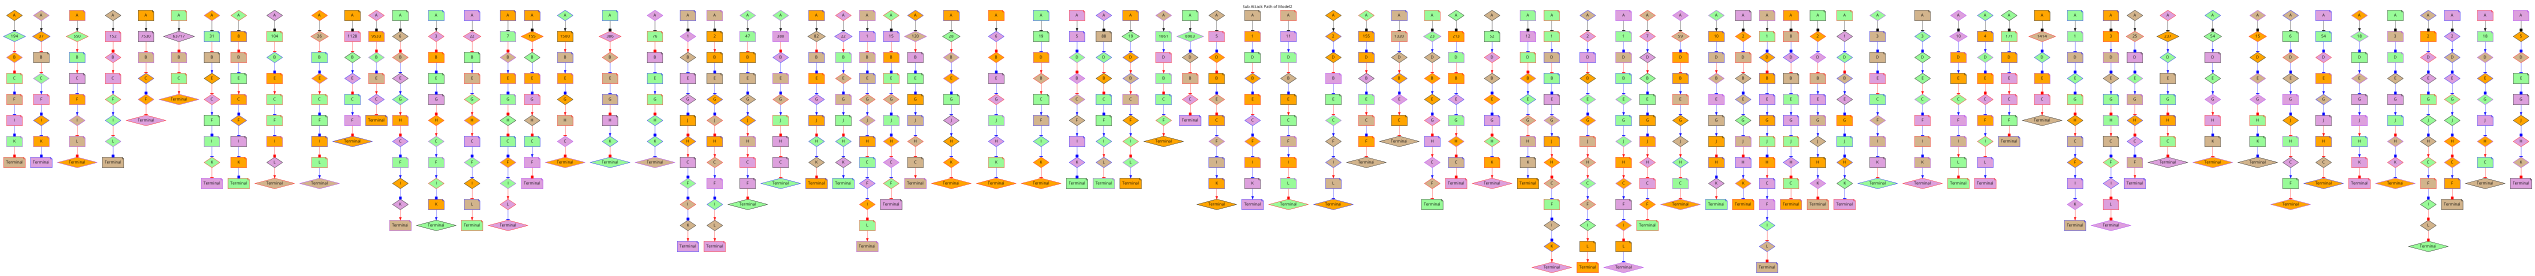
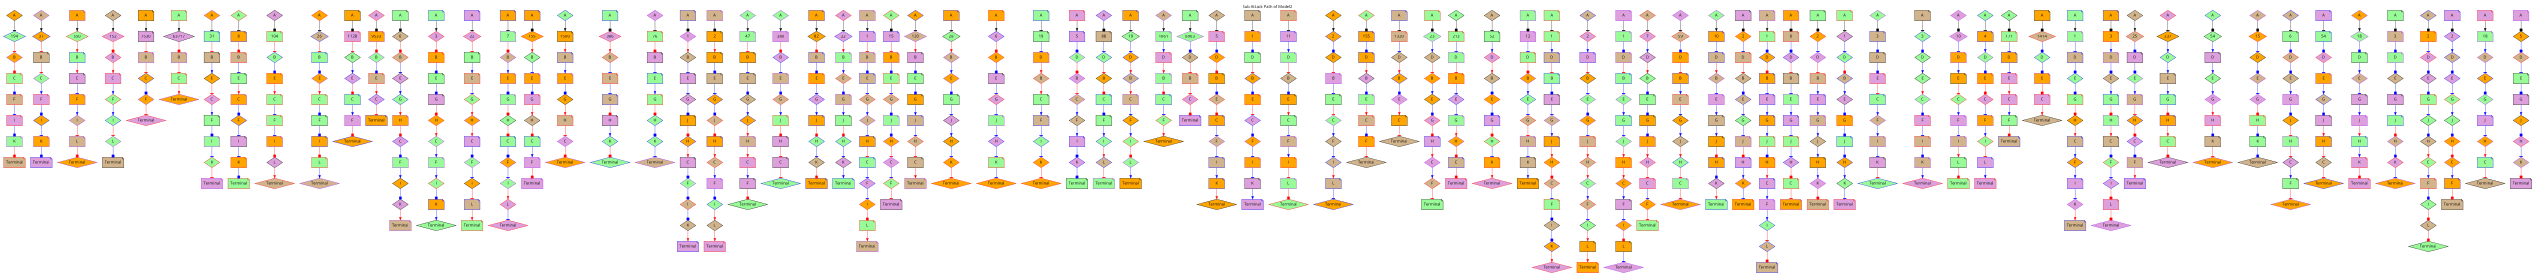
node "152": shape note -> diamond
node "26": color red -> blue
node "82": fillcolor tan -> orange
node "213": fillcolor orange -> palegreen
